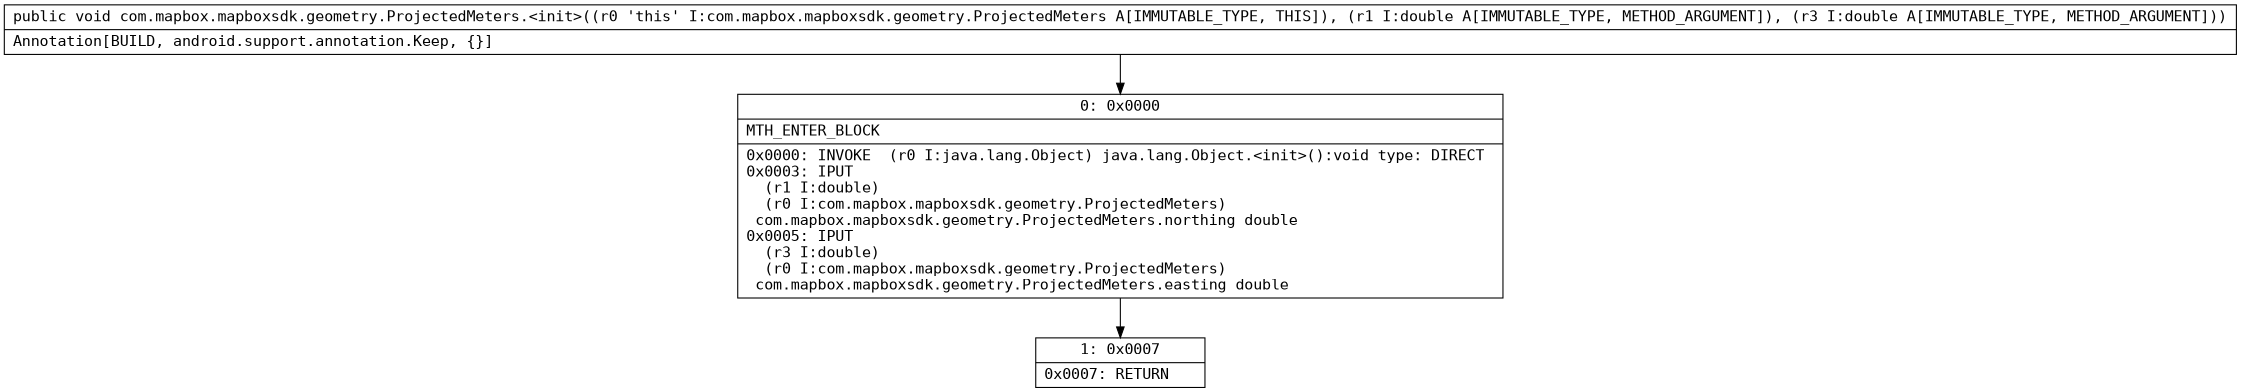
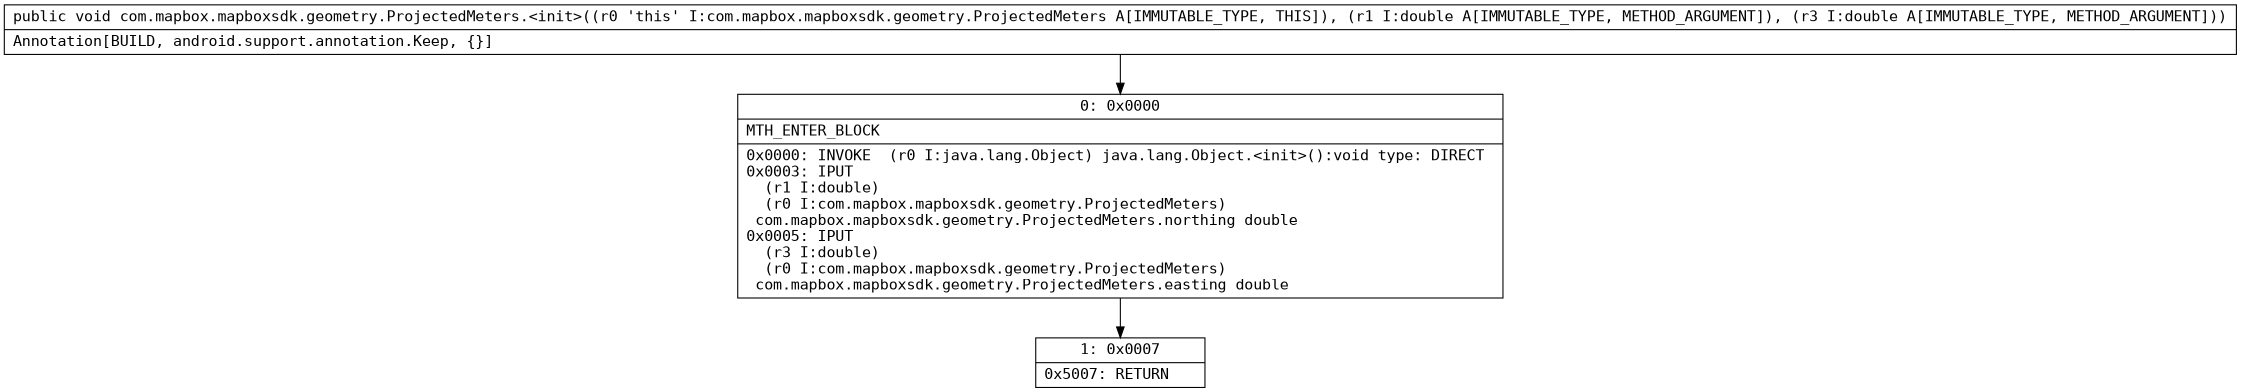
node "1: 0x0007": text "0x0007: RETURN" -> "0x5007: RETURN"
